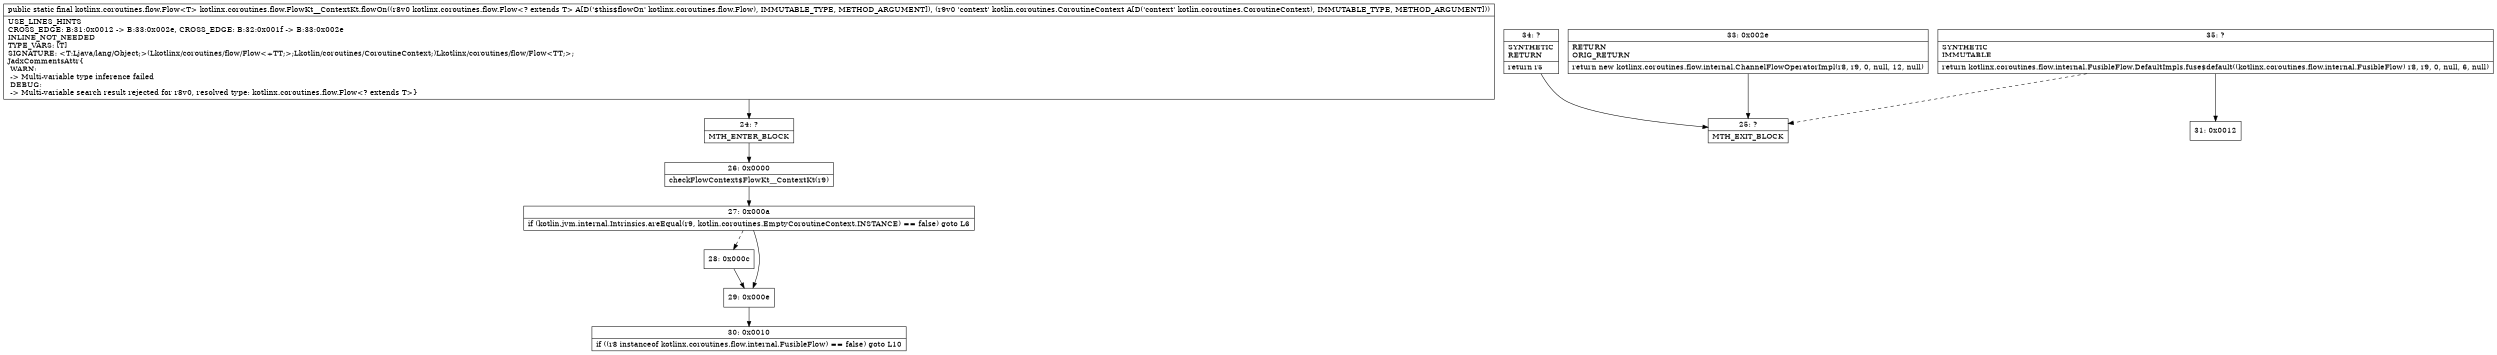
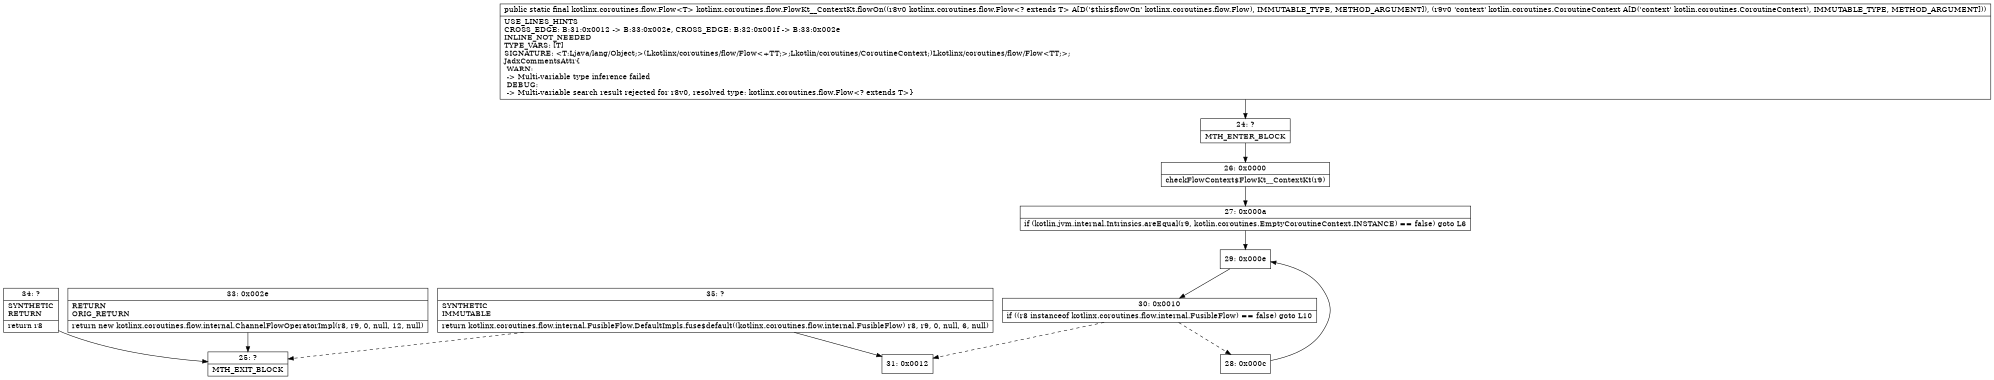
node "34: ?": text "return r5" -> "return r8"
edge "27: 0x000a" -> "28: 0x000c": now "30: 0x0010" -> "28: 0x000c"
edge "30: 0x0010" -> "31: 0x0012": added
